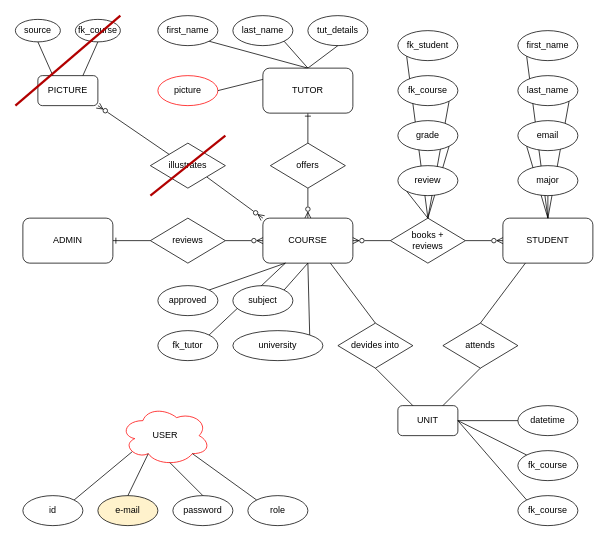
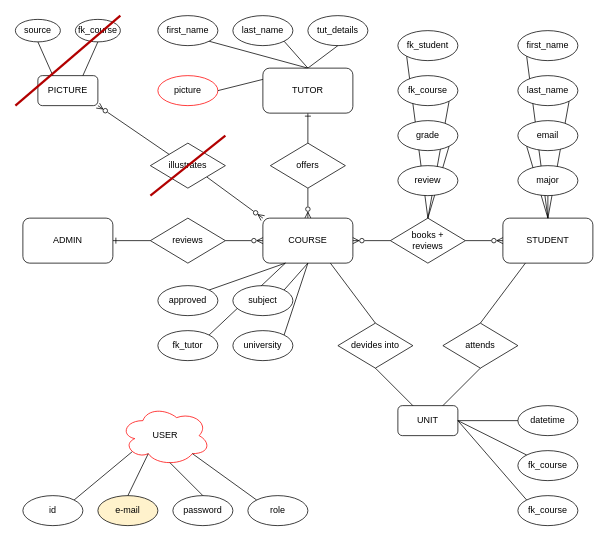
edge "review" -- "books + reviews": removed
node "university": size 90x30 -> 60x30
